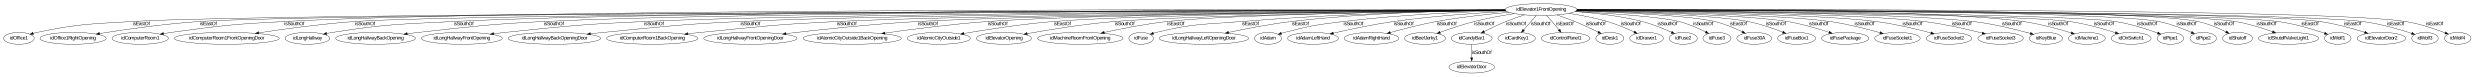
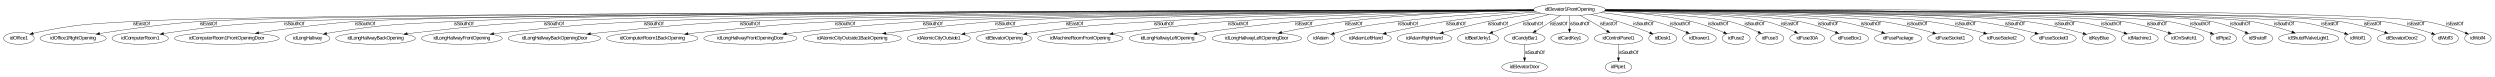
edge "idElevator1FrontOpening" -> "idPipe1": now "idControlPanel1" -> "idPipe1"
edge "idElevator1FrontOpening" -> "idMachineRoomFrontOpening": label "isEastOf" -> "isSouthOf"
edge "idElevator1FrontOpening" -> "idCandyBar1": label "isSouthOf" -> "isEastOf"
node "idFuse": label "idFuse" -> "idLongHallwayLeftOpening"
